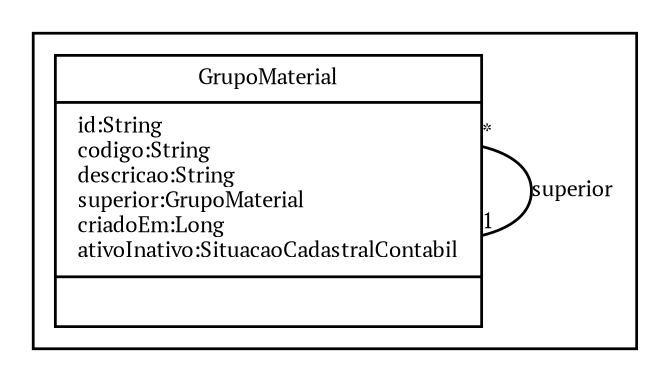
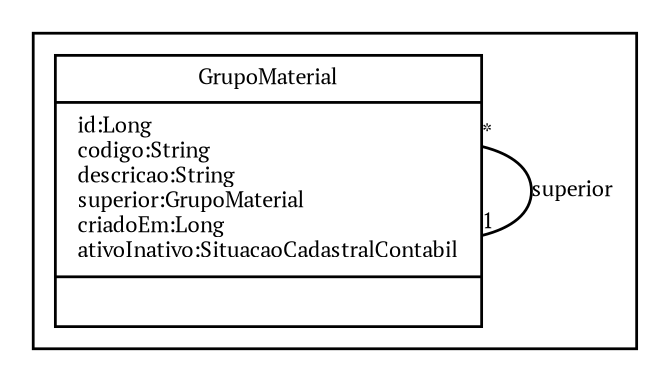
node "GrupoMaterial": text "id:String" -> "id:Long"
